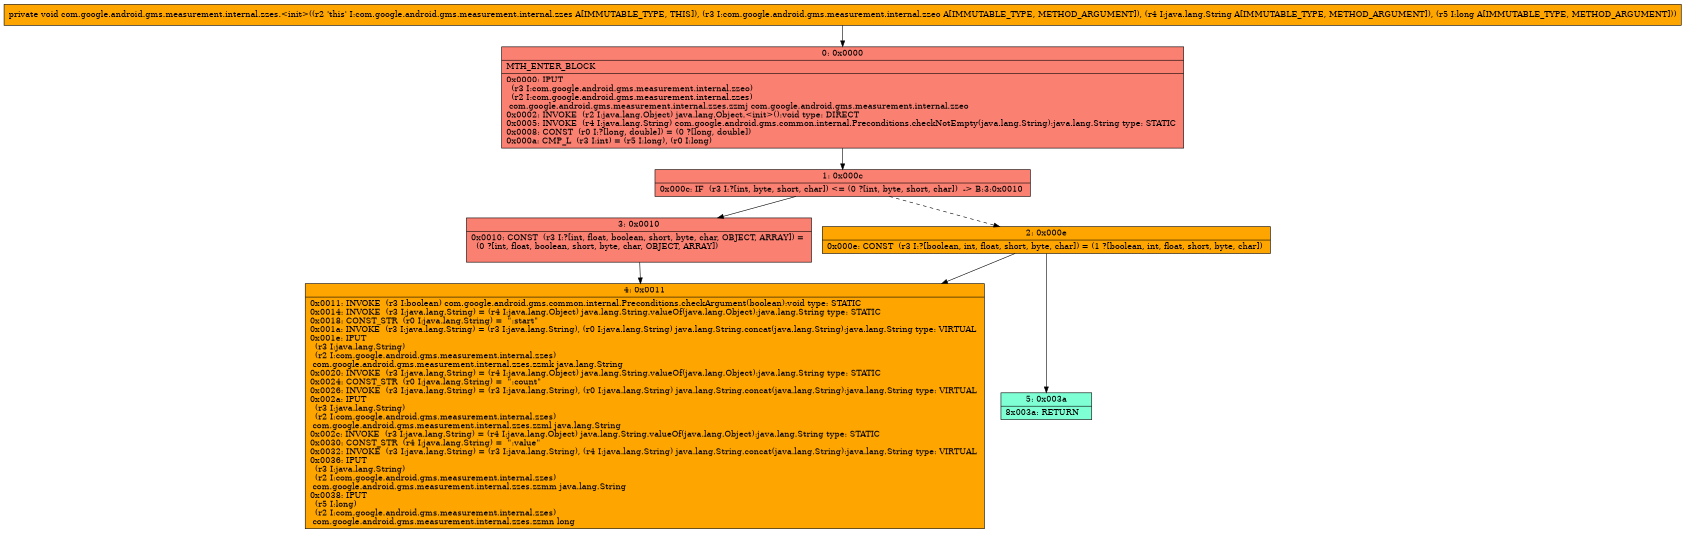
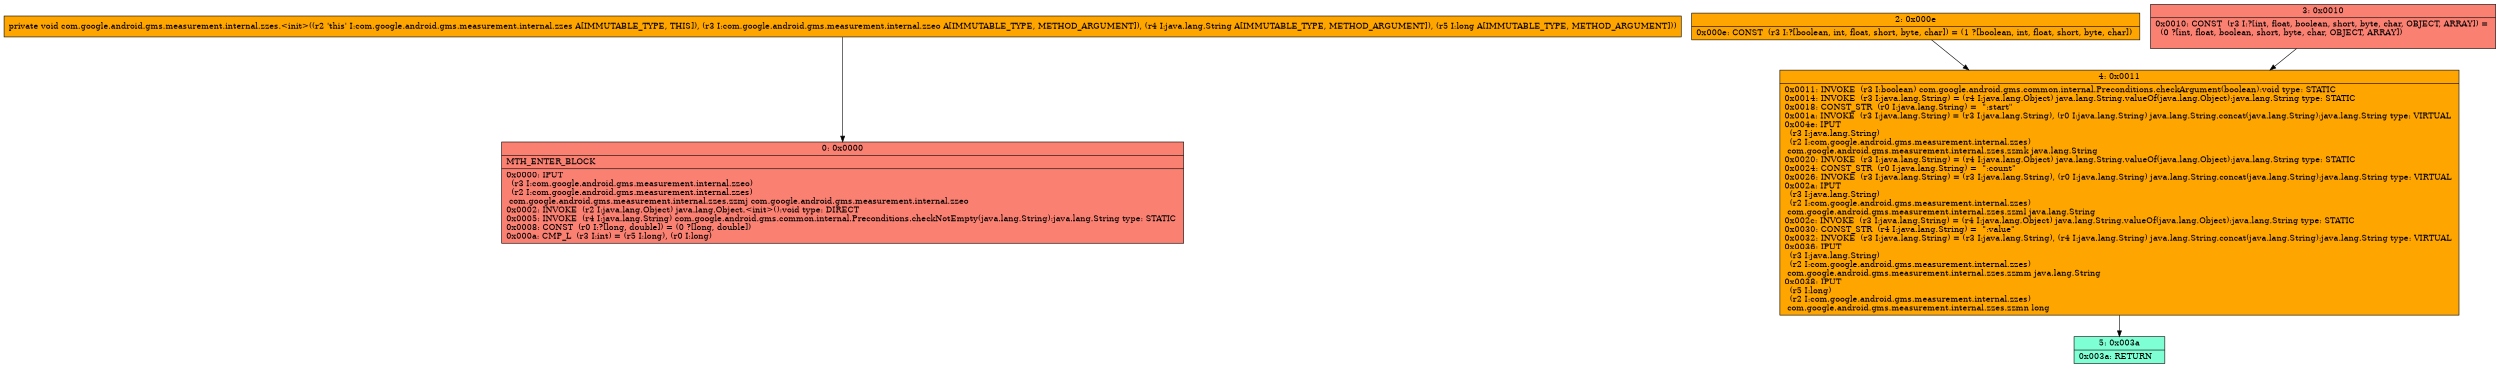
node "1: 0x000c": removed
edge "2: 0x000e" -> "5: 0x003a": now "4: 0x0011" -> "5: 0x003a"
node "4: 0x0011": text "0x001e: IPUT" -> "0x004e: IPUT"
node "5: 0x003a": text "8x003a: RETURN" -> "0x003a: RETURN"
